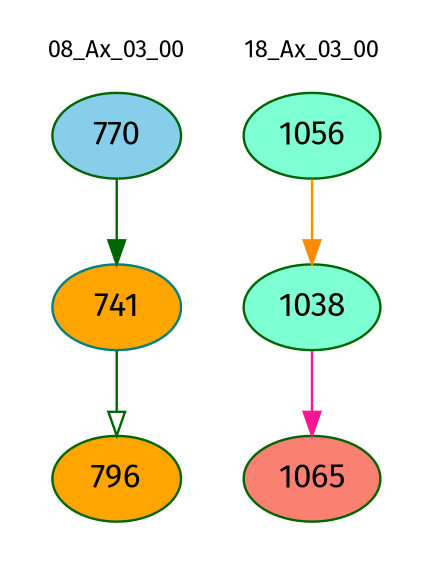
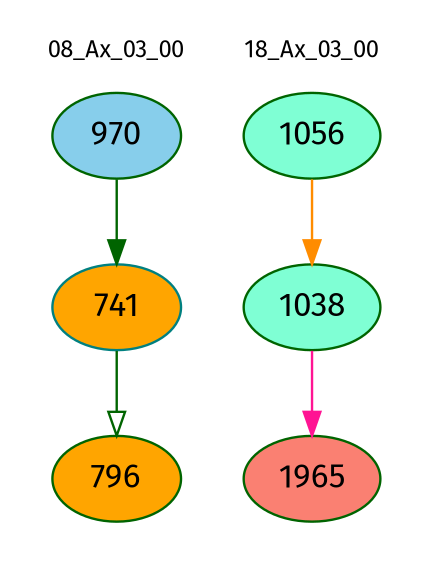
node "770": label "770" -> "970"
node "1065": label "1065" -> "1965"
